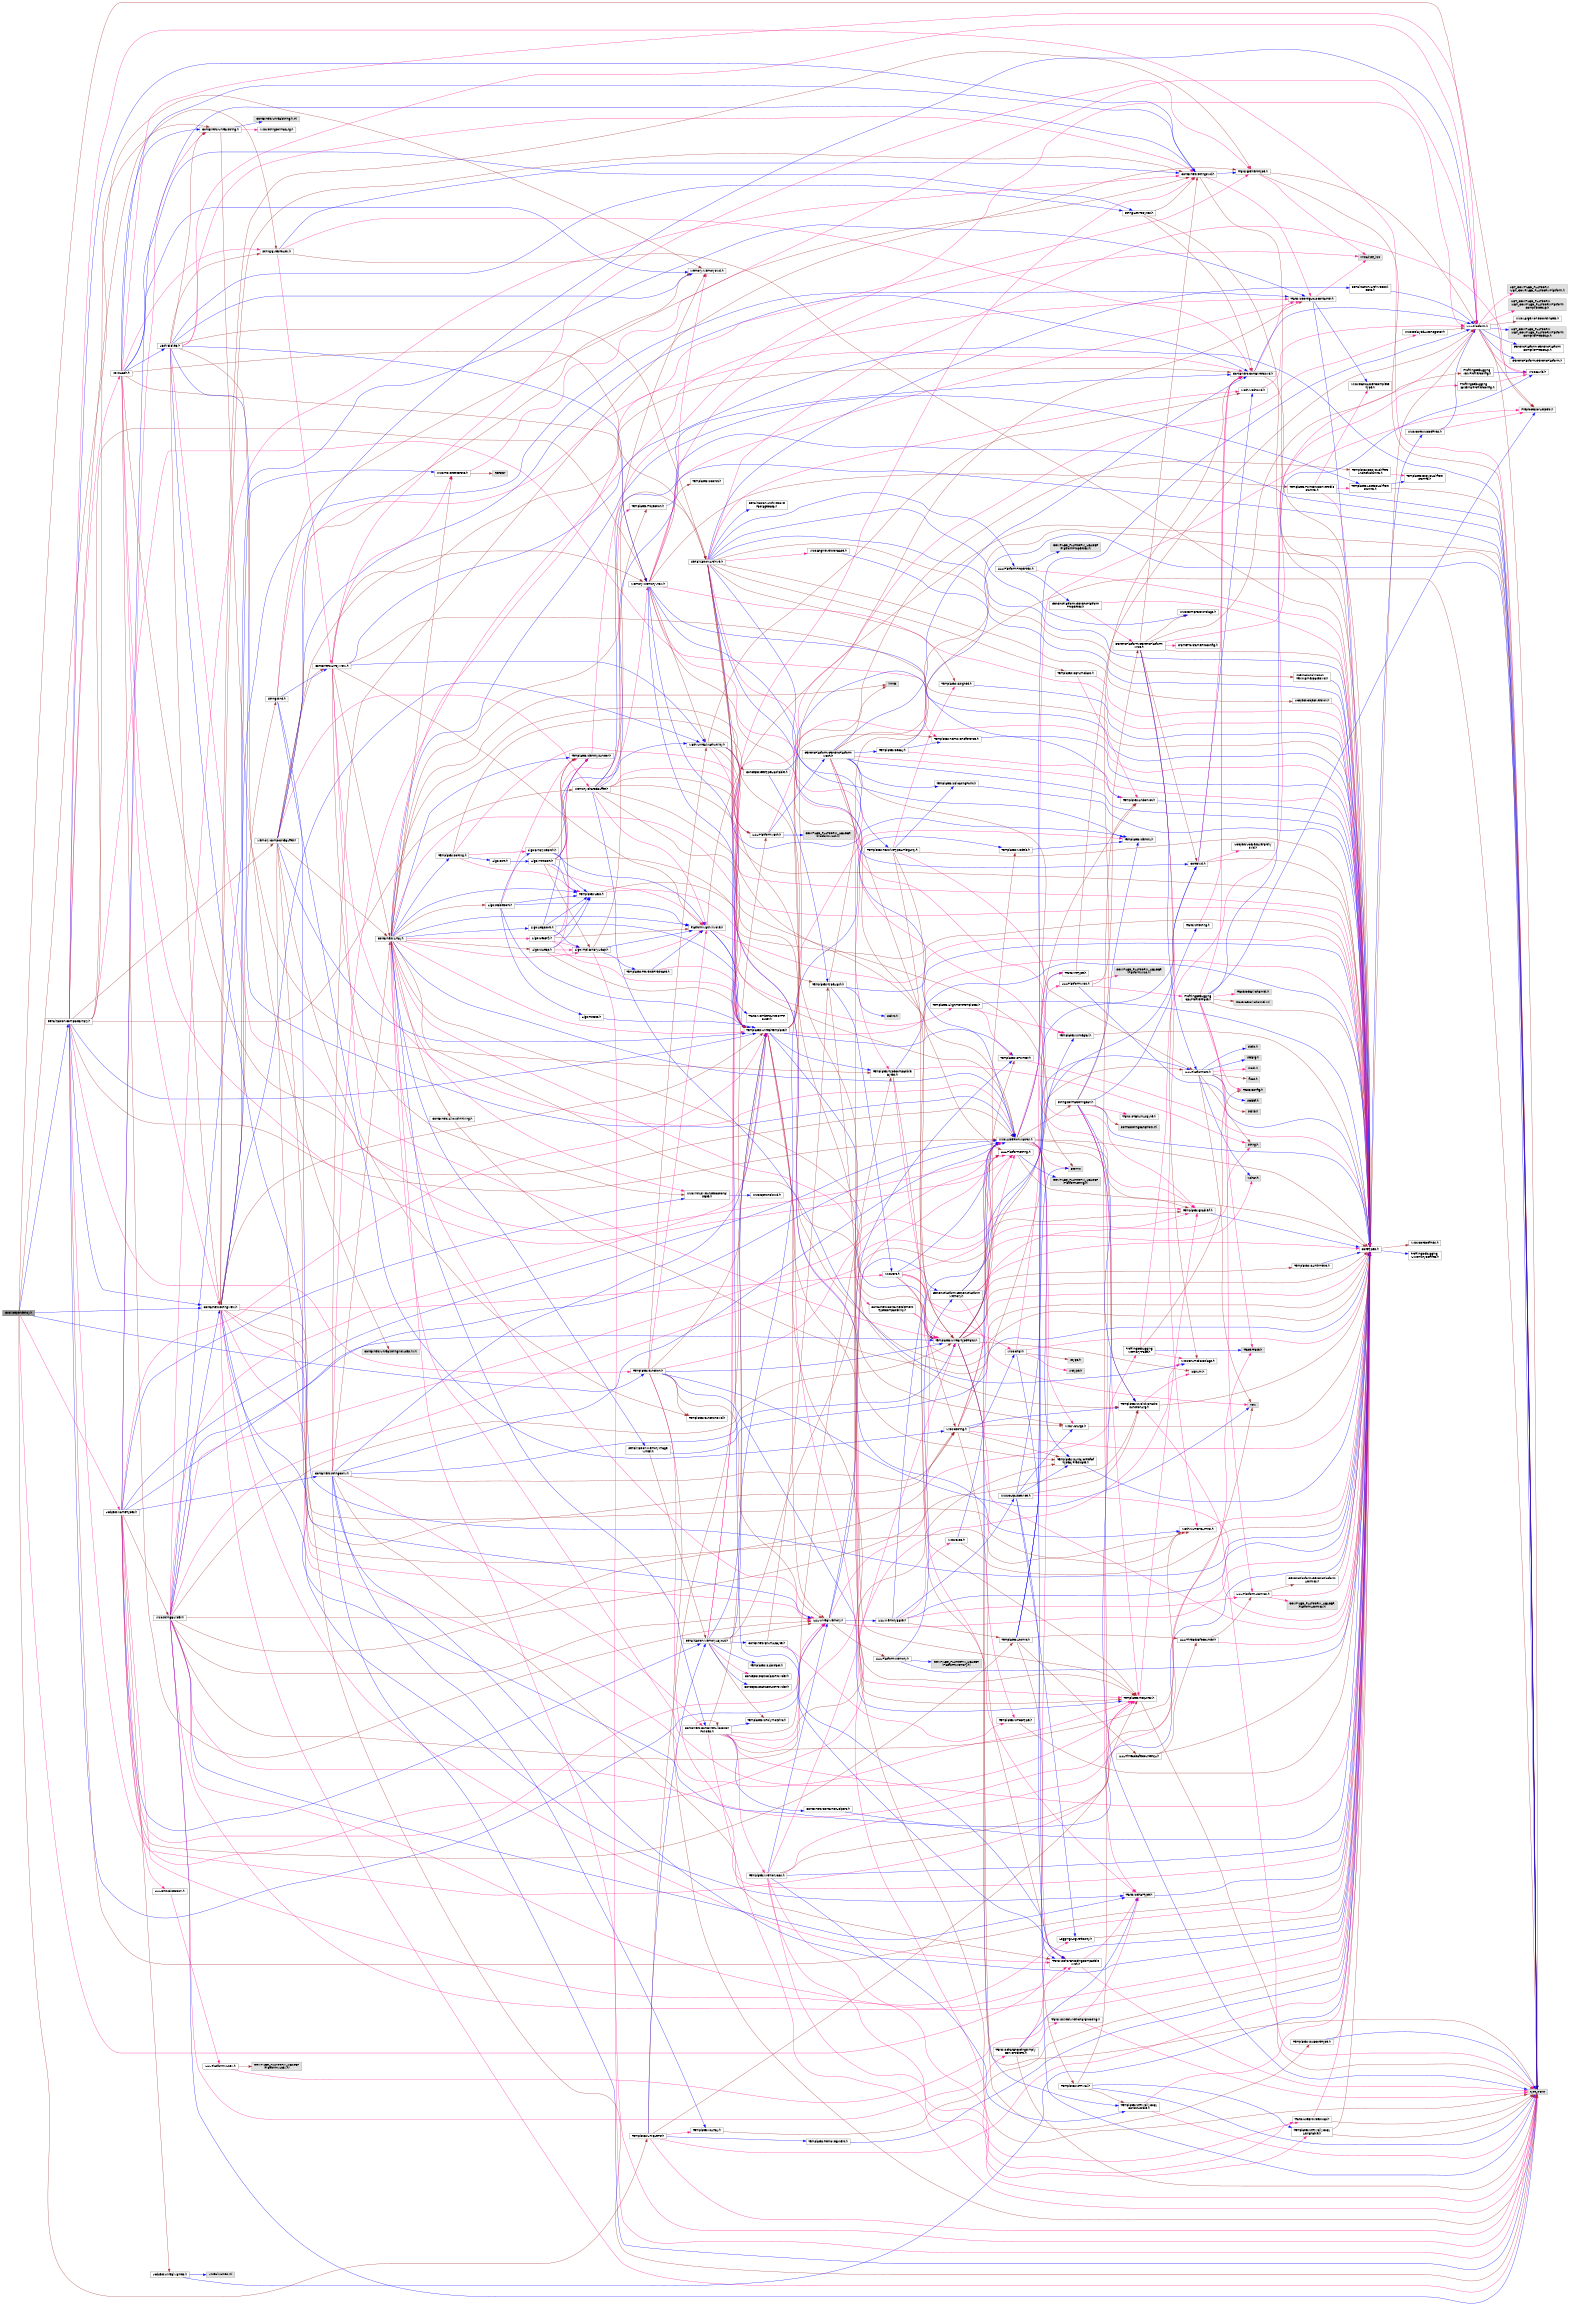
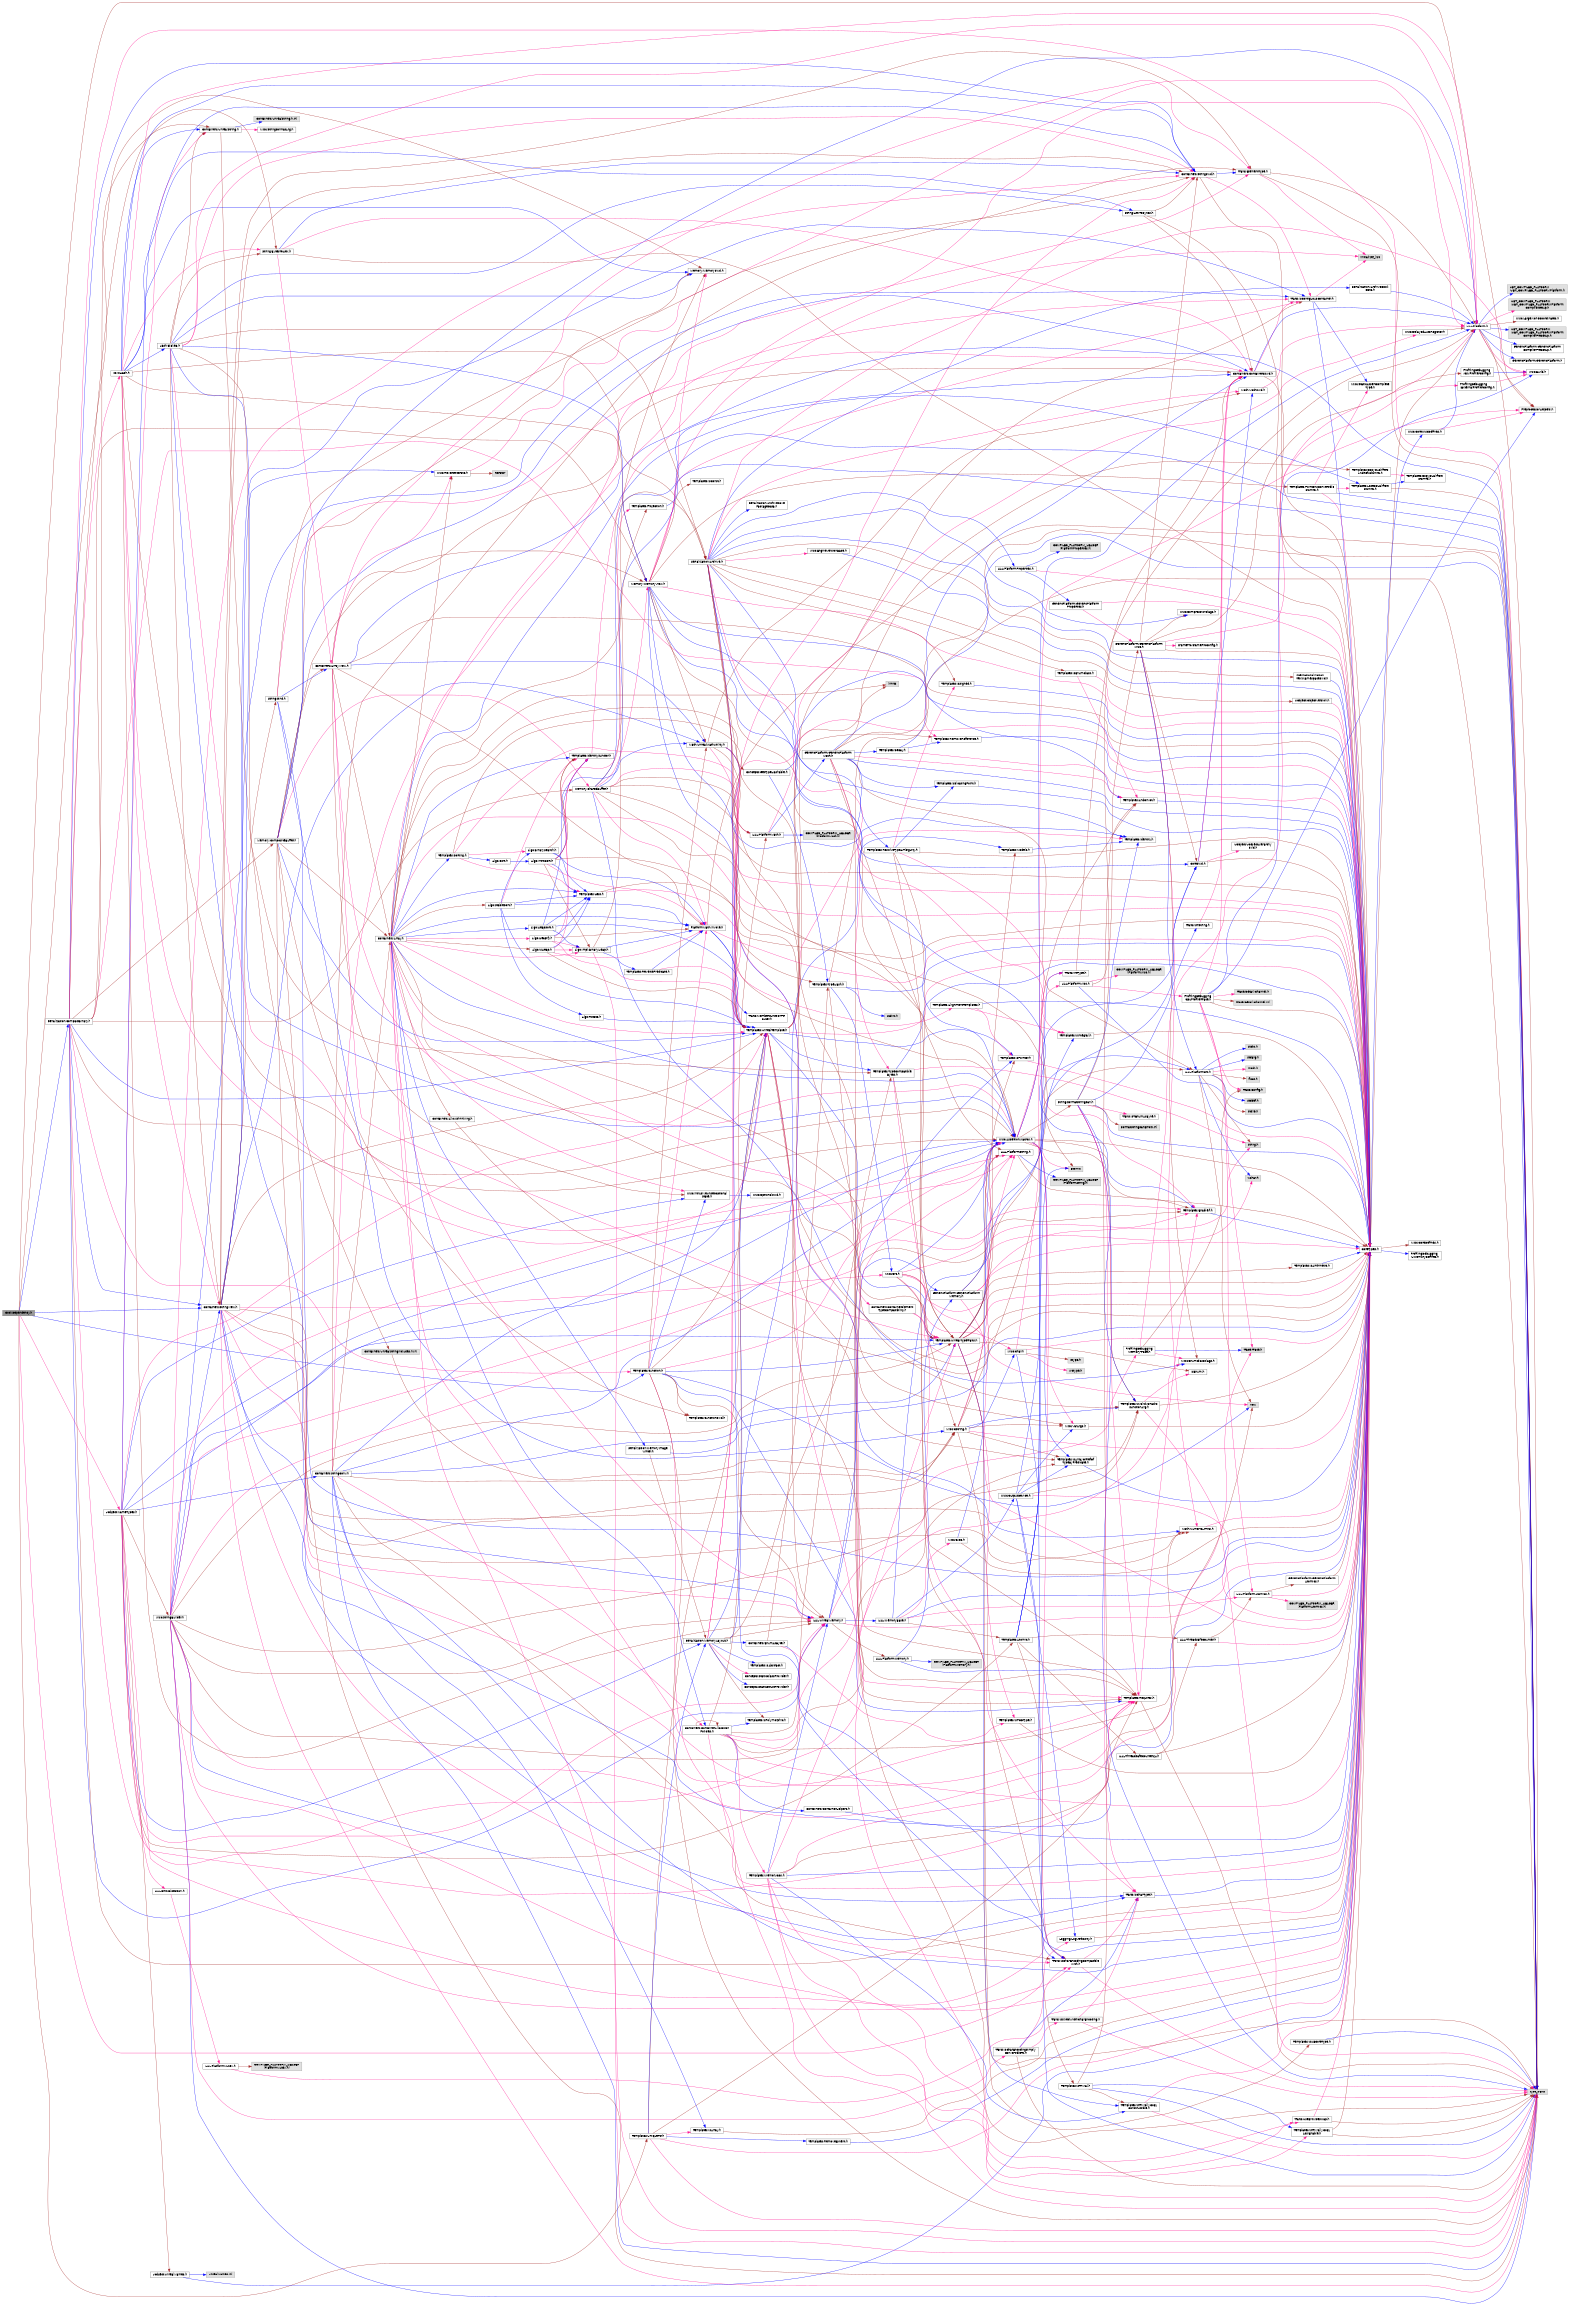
edge "HAL/Platform.h" -> "UBT_COMPILED_PLATFORM /UBT_COMPILED_PLATFORMPlatform.h": color deeppink -> blue
edge "Memory/MemoryView.h" -> "Templates/EnableIf.h": color deeppink -> blue
edge "Templates/Function.h" -> "Misc/IntrusiveUnsetOptional State.h": added
edge "Misc/StringBuilder.h" -> "Misc/CString.h": now "Containers/UnrealStringIncludes.h.inl" -> "Misc/CString.h"
